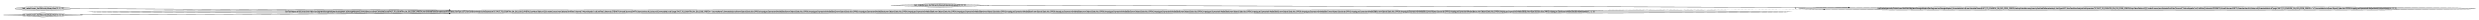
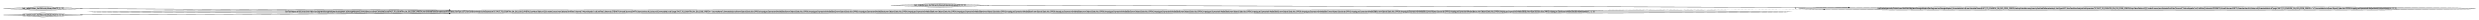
node "test_makeCursors_factToCountryAlwaysTrue['0', '1', '0']": shape ellipse -> diamond
